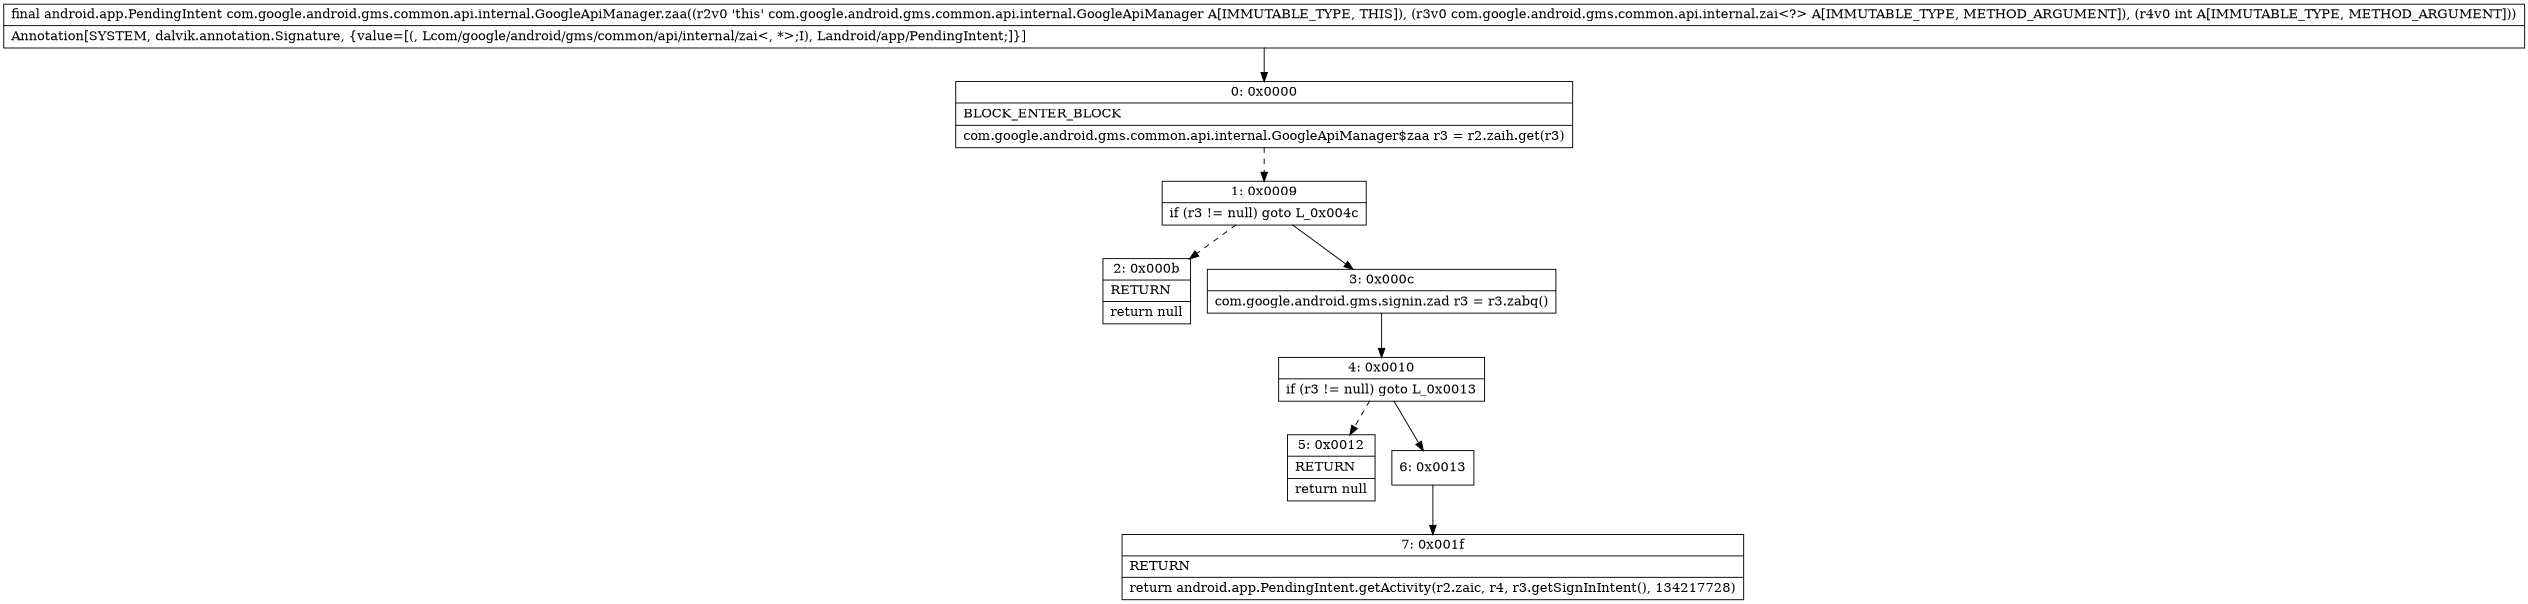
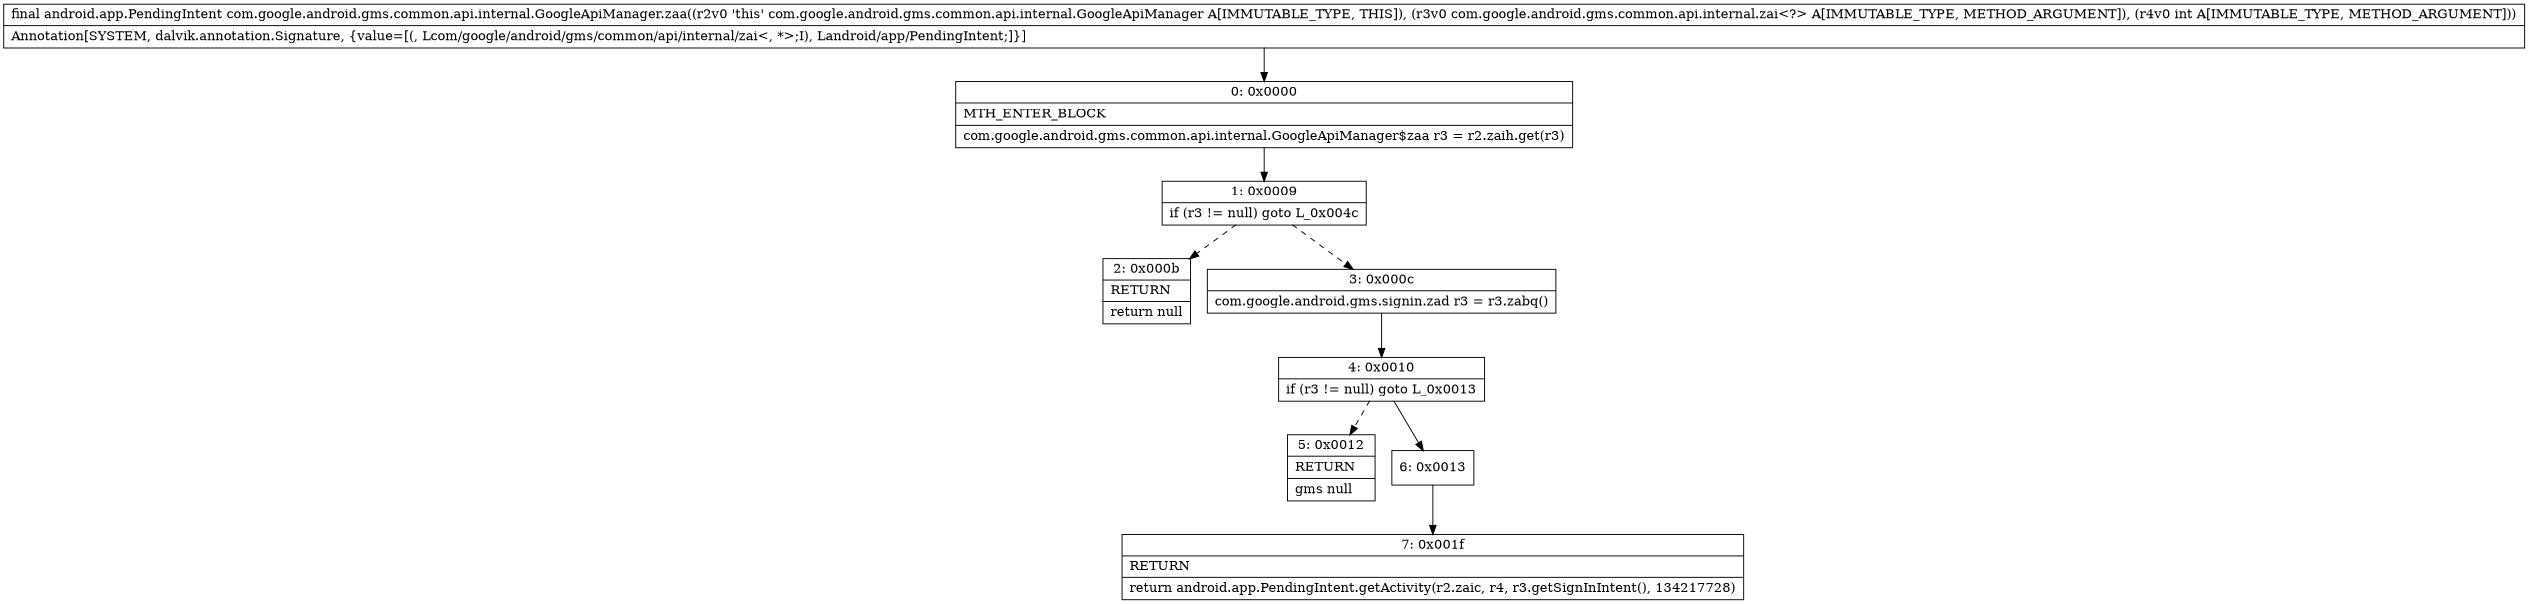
node "0: 0x0000": text "BLOCK_ENTER_BLOCK" -> "MTH_ENTER_BLOCK"
edge "0: 0x0000" -> "1: 0x0009": style dashed -> solid
edge "1: 0x0009" -> "3: 0x000c": style solid -> dashed
node "5: 0x0012": text "return null" -> "gms null"
